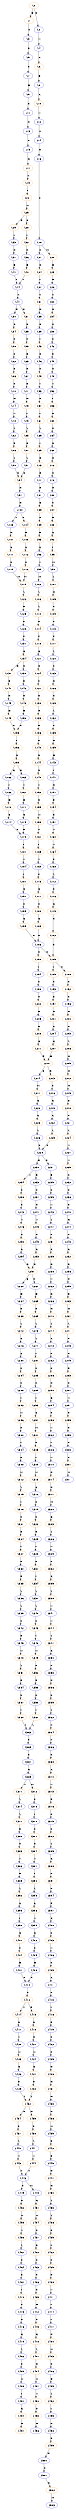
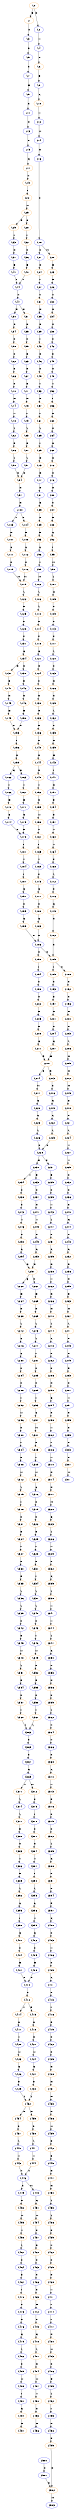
edge "S499" -> "S500": now "S499" -> "S502"
